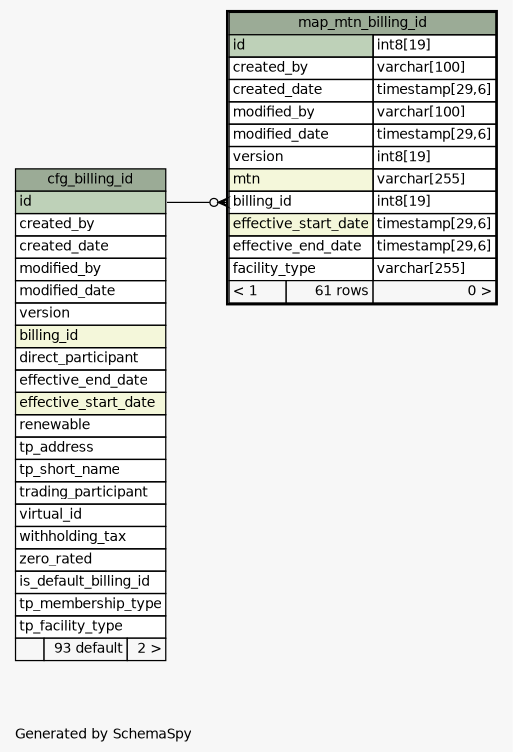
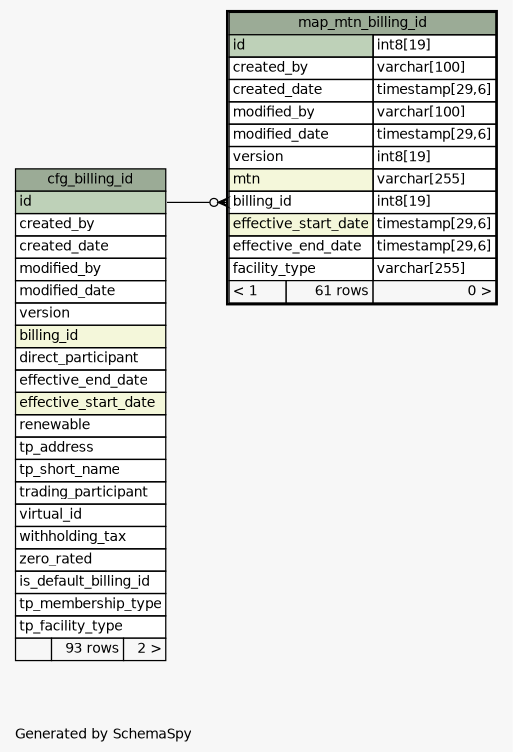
node "cfg_billing_id": text "93 default" -> "93 rows"
